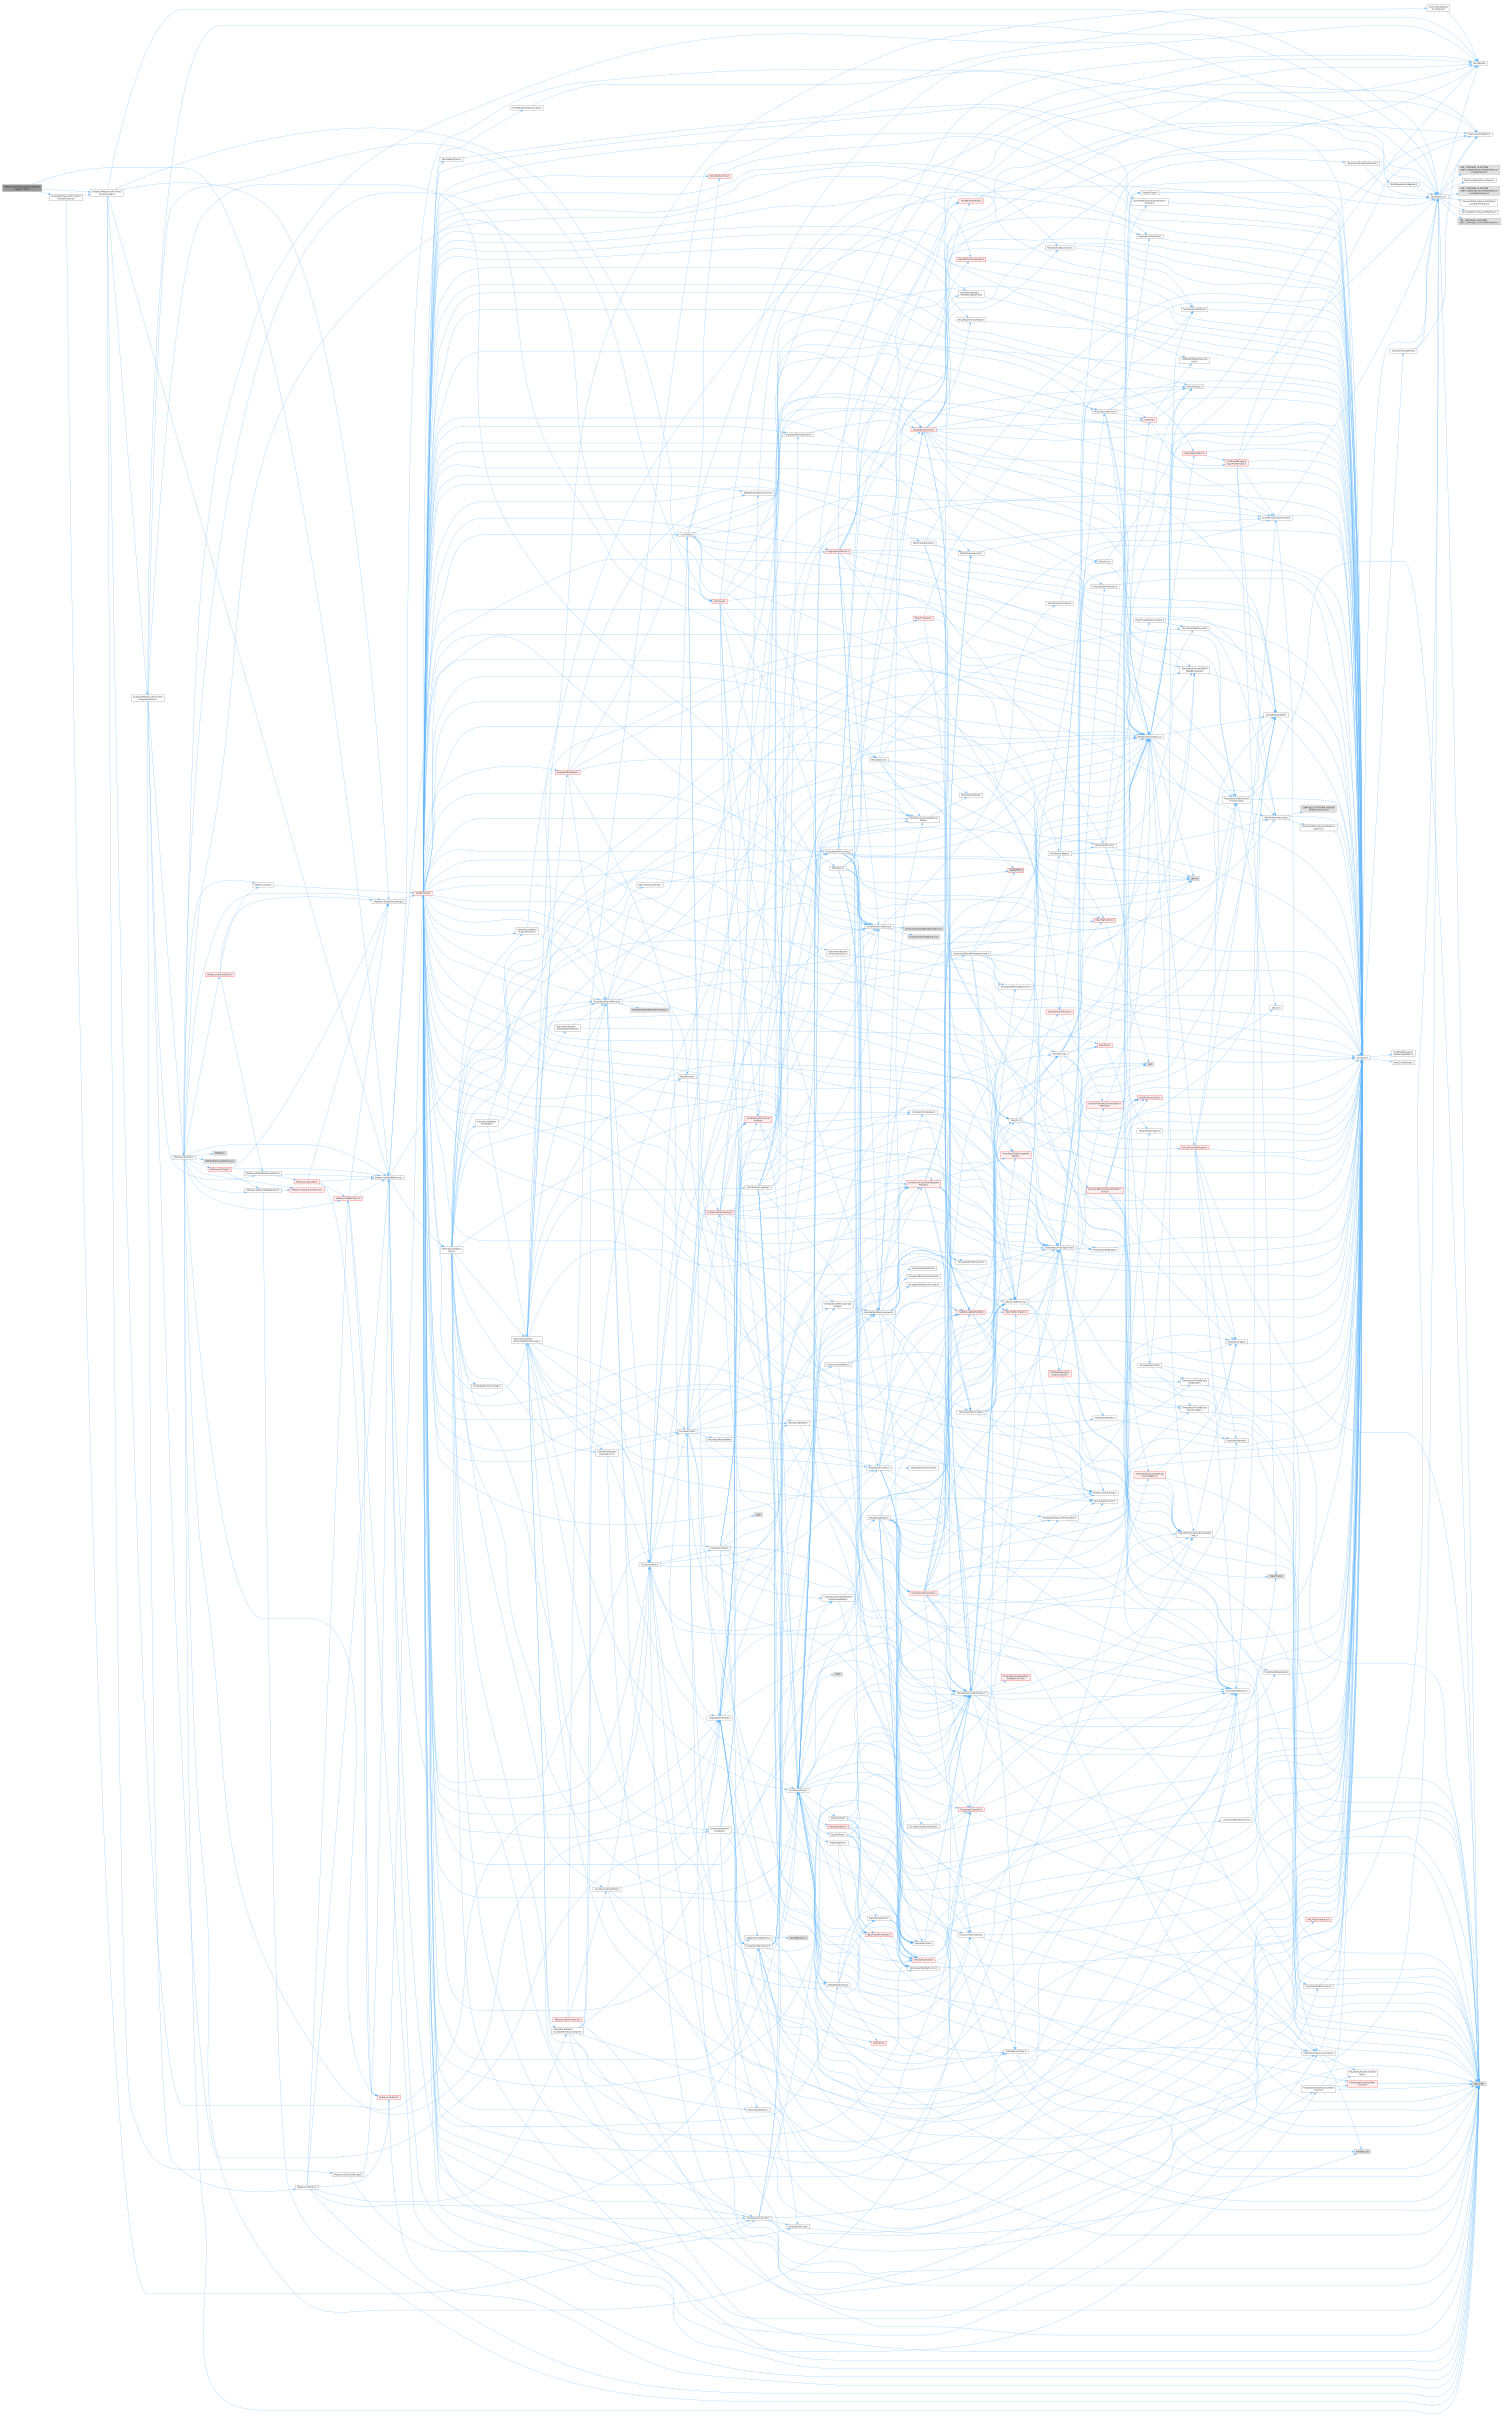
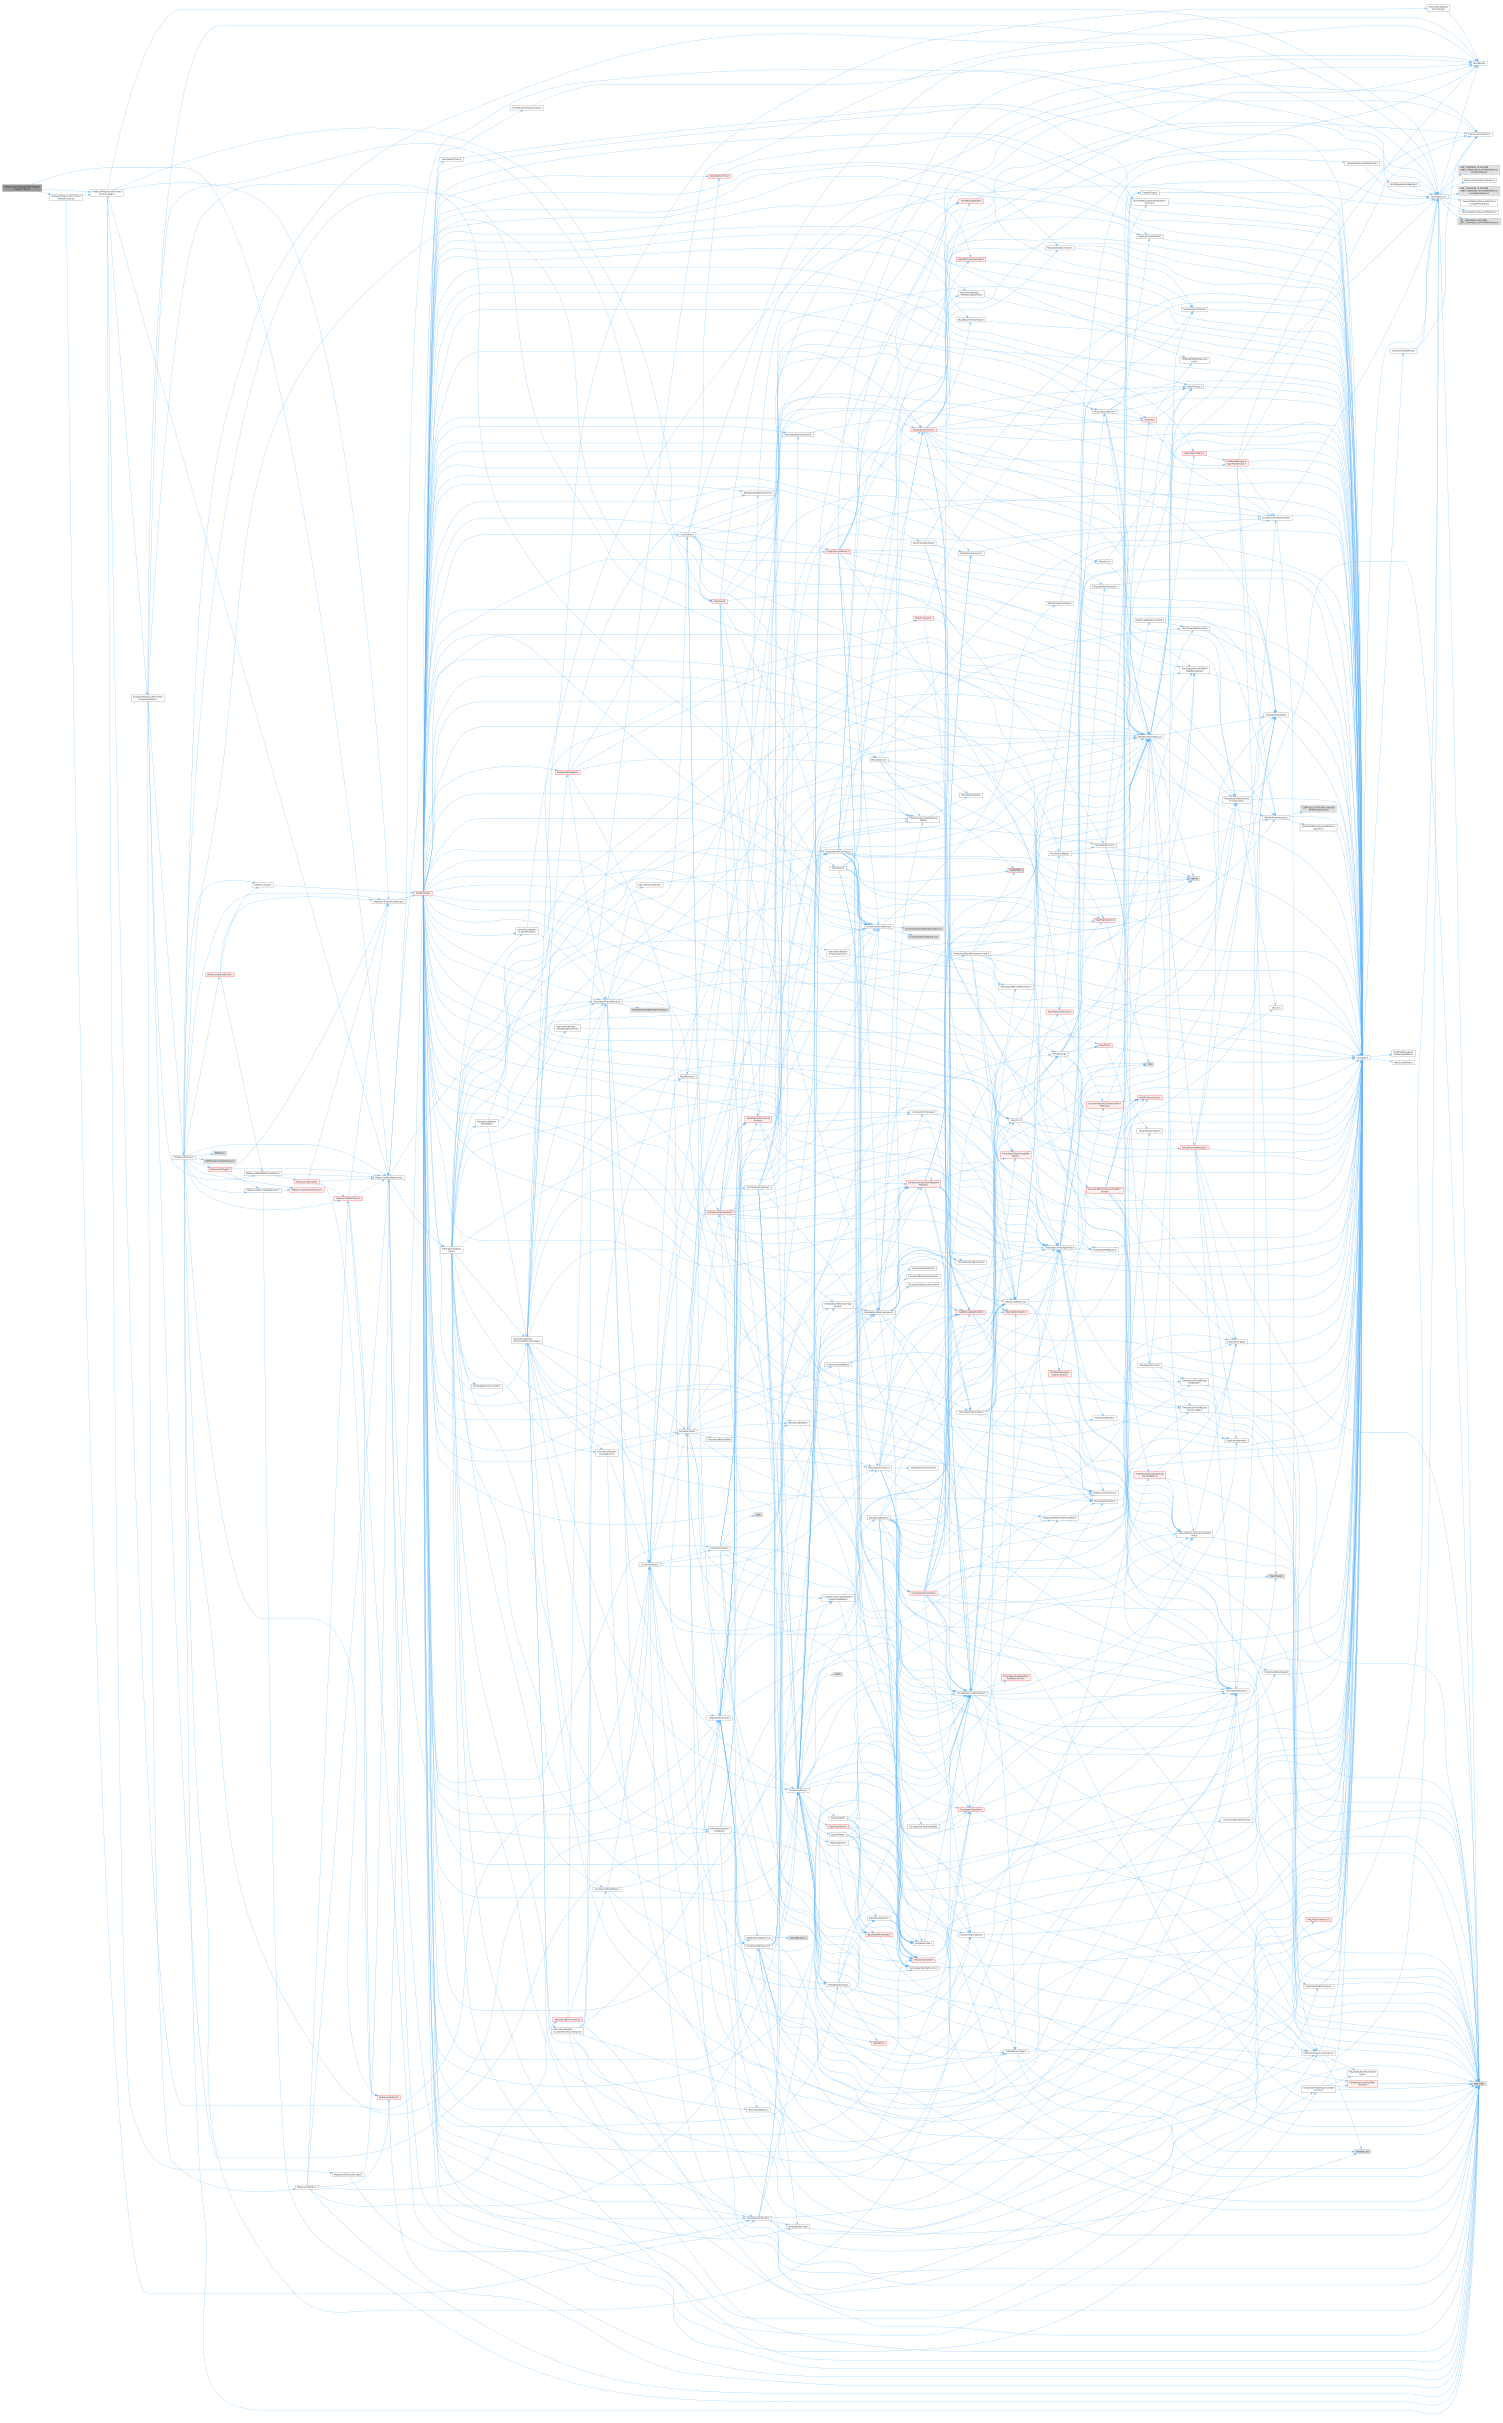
edge "Algo/HeapSort.h" -> "Templates/UnrealTemplate.h": added
edge "MetasoundVertex.h" -> "Internationalization /LocalizedTextSourceTypes.h": now "MetasoundVertex.h" -> "MetasoundEnvironment.h"
